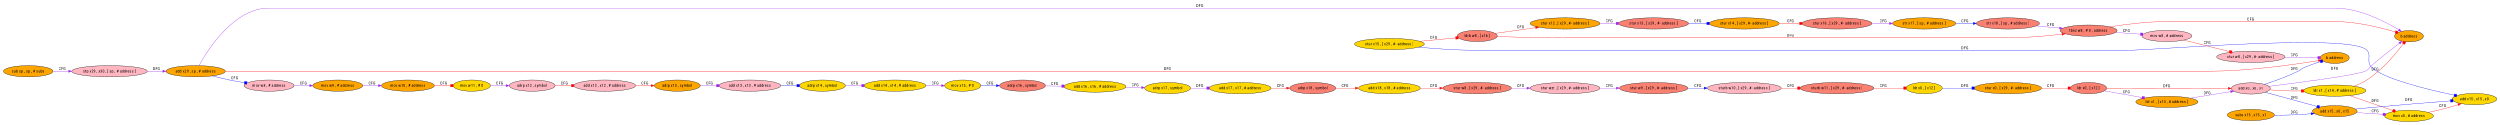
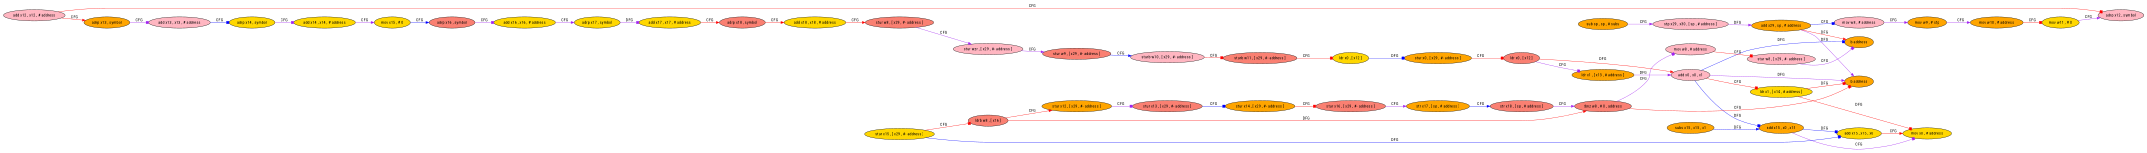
node "mov w9 , # address": label "mov w9 , # address" -> "mov w9 , # stp"
edge "adrp x12 , symbol" -> "add x12 , x12 , # address": reversed
edge "mov x0 , # address" -> "add x15 , x15 , x0": reversed
